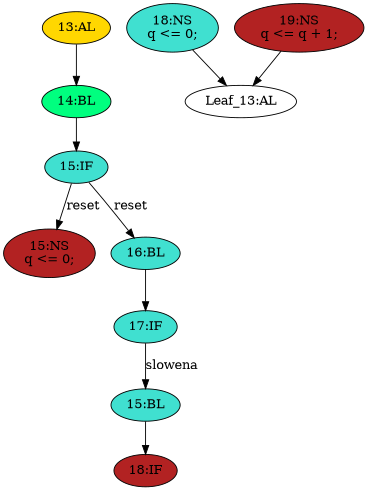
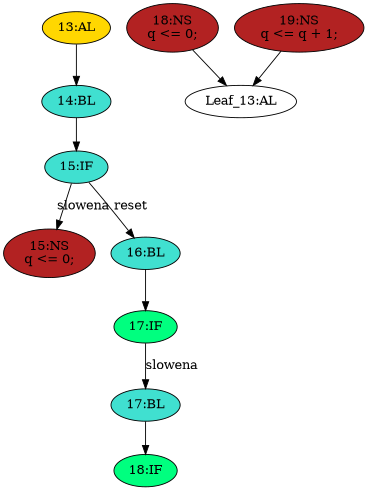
node "18:NS q <= 0;": fillcolor turquoise -> firebrick
node "14:BL": fillcolor springgreen -> turquoise
edge "15:IF" -> "15:NS q <= 0;": label "reset" -> "slowena"
node "17:IF": fillcolor turquoise -> springgreen
node "15:BL": label "15:BL" -> "17:BL"
node "18:IF": fillcolor firebrick -> springgreen
